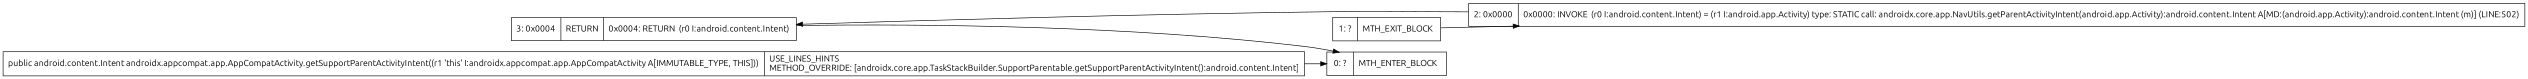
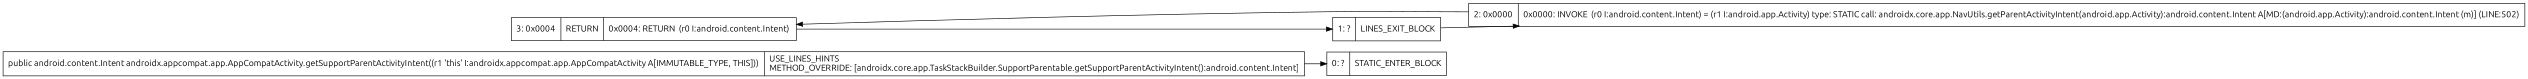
edge "3: 0x0004" -> "0: ?": now "3: 0x0004" -> "1: ?"
node "1: ?": text "MTH_EXIT_BLOCK" -> "LINES_EXIT_BLOCK"
node "0: ?": text "MTH_ENTER_BLOCK" -> "STATIC_ENTER_BLOCK"
